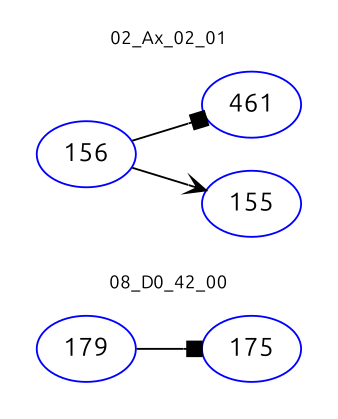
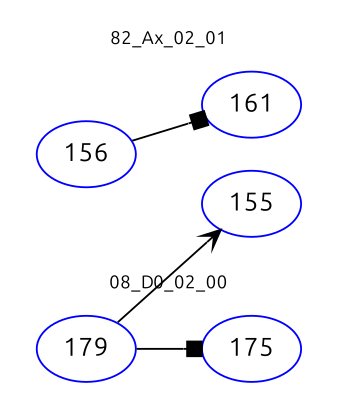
cluster "02_Ax_02_01": label "02_Ax_02_01" -> "82_Ax_02_01"
node "461": label "461" -> "161"
edge "156" -> "155": now "179" -> "155"
cluster "08_D0_42_00": label "08_D0_42_00" -> "08_D0_02_00"
